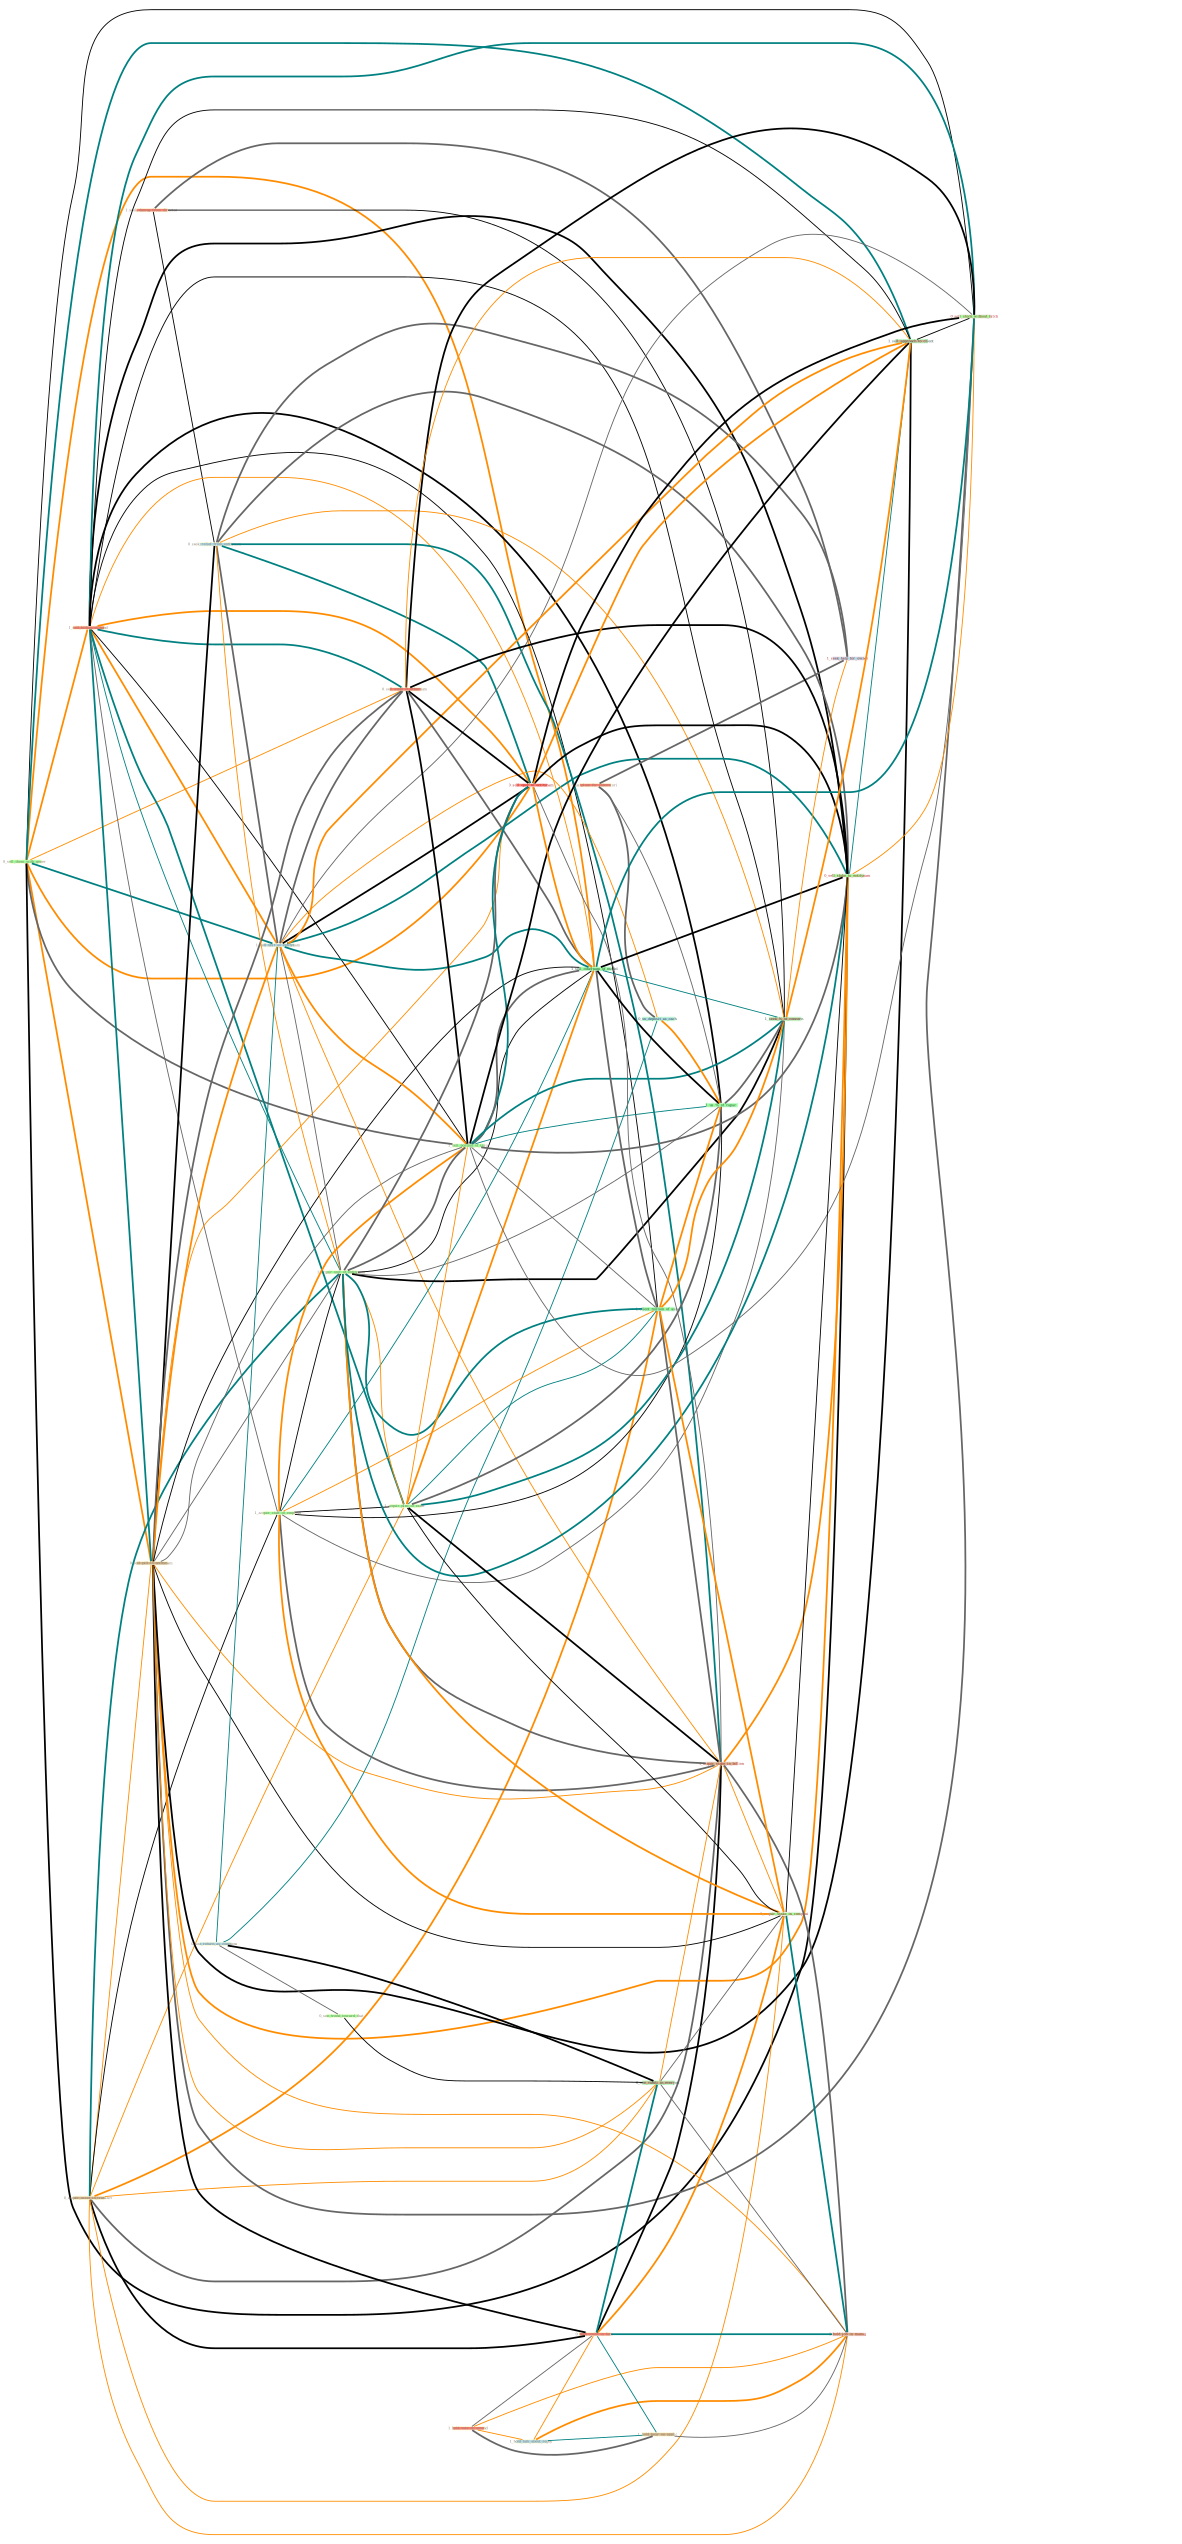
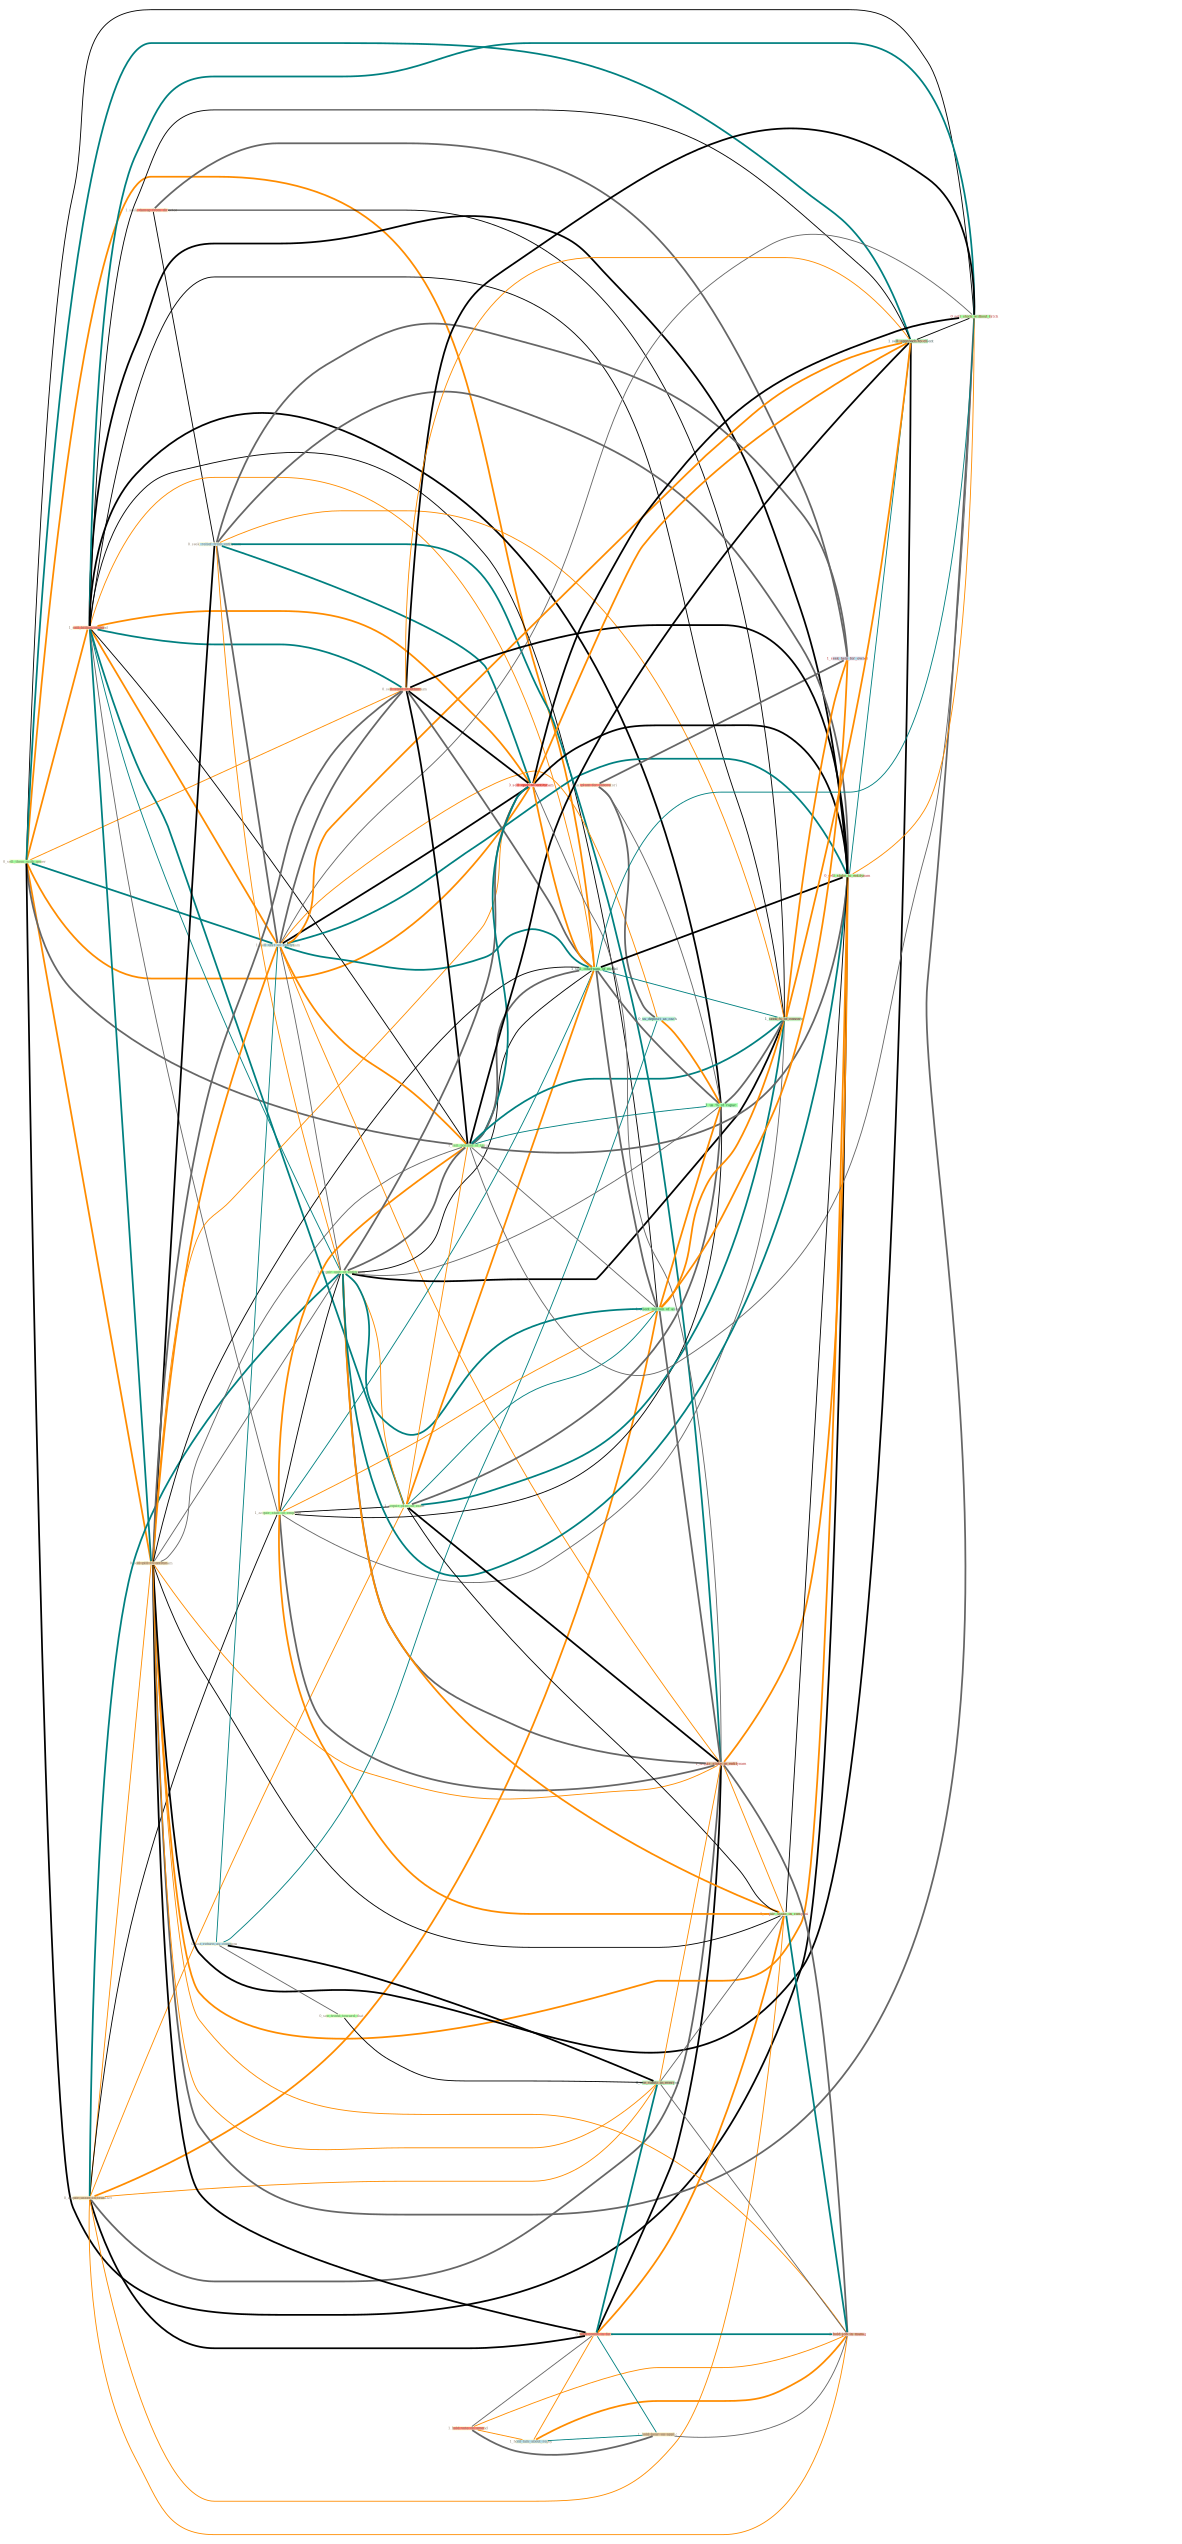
edge "0_sell_stock_without_hitch" -- "1_sell_othernum_of_model": style bold -> solid
edge "1_seek_help_for_owner" -- "1_seek_%_of_concern": style solid -> bold
edge "1_sell_othernum_of_model" -- "1_us_%_of_capac": color black -> gray40
edge "1_client_million_of_asset" -- "1_acquir_stake_in_compani": now "1_client_million_of_asset" -- "1_seek_help_for_owner"
node "1_acquir_stake_in_billion": label "1_acquir_stake_in_billion" -> "1_acquir_stake_in_entitynam"
